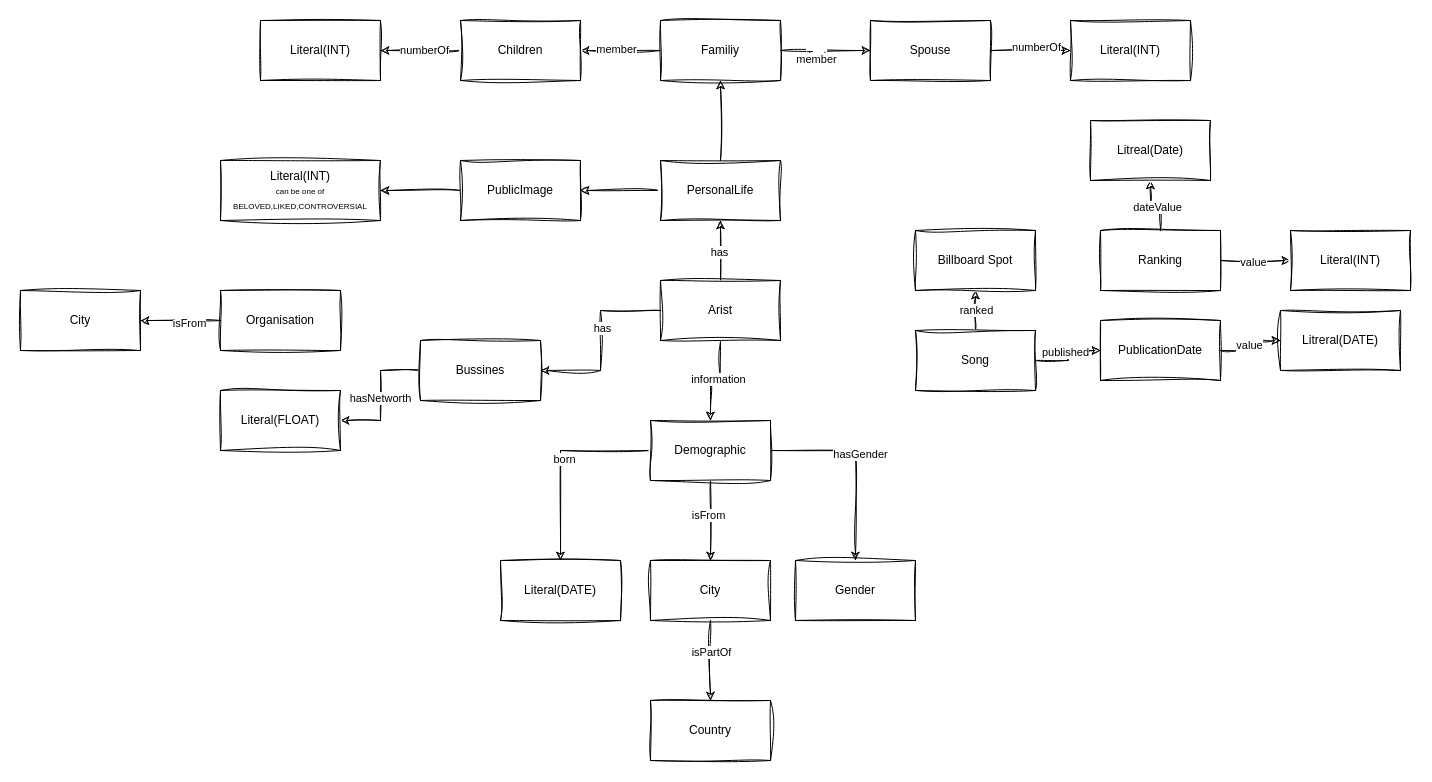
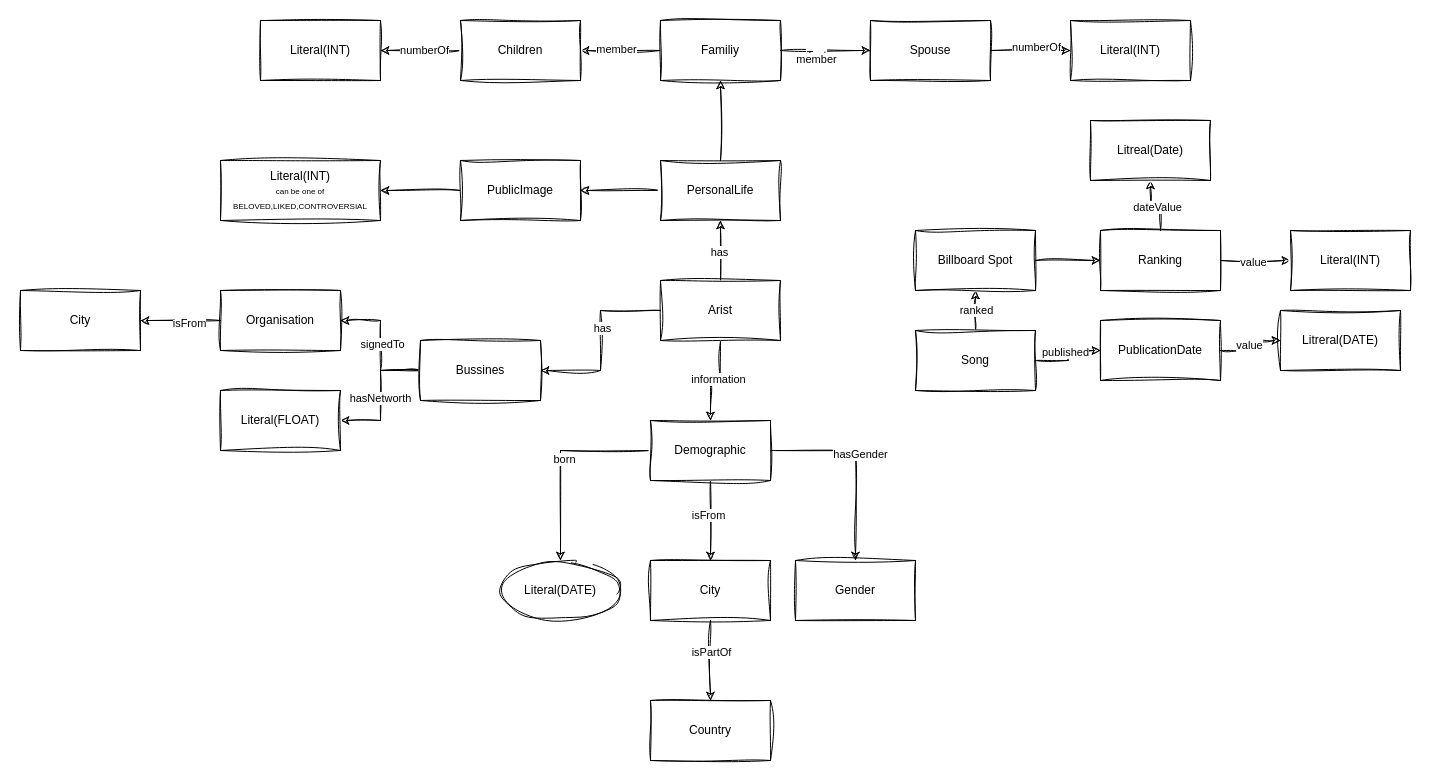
edge "Billboard Spot" -> "Ranking": added
edge "Bussines" -> "Organisation": added, label "signedTo"
node "Literal(DATE)": shape rectangle -> ellipse
